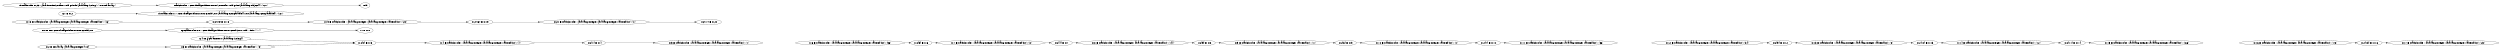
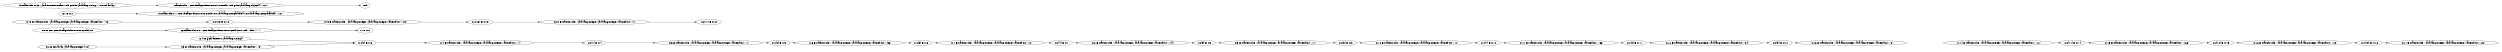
node "$r2[2] = $r5": added
node "$r2[8] = $r11": added
node "$r2[10] = $r13": removed
node "$r2[12] = $r15": added
